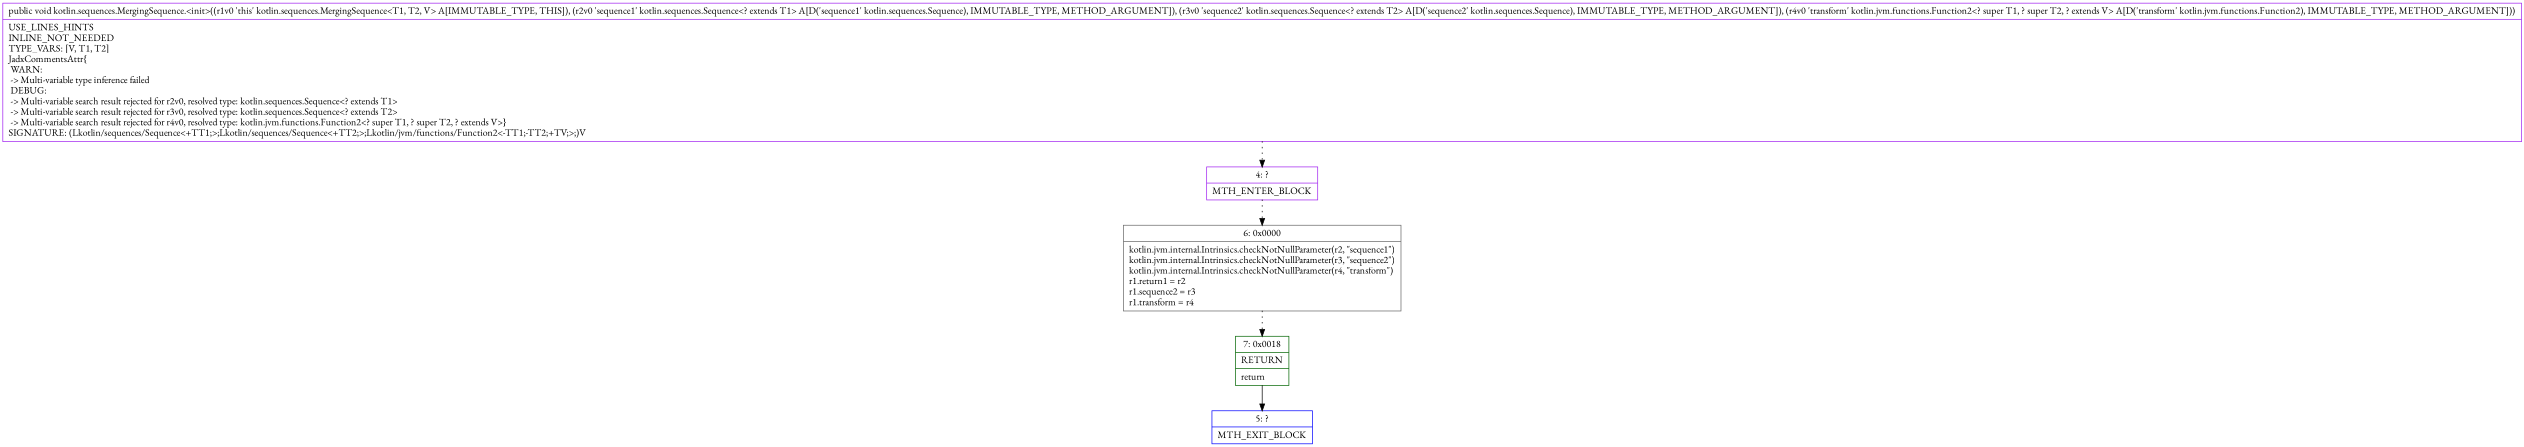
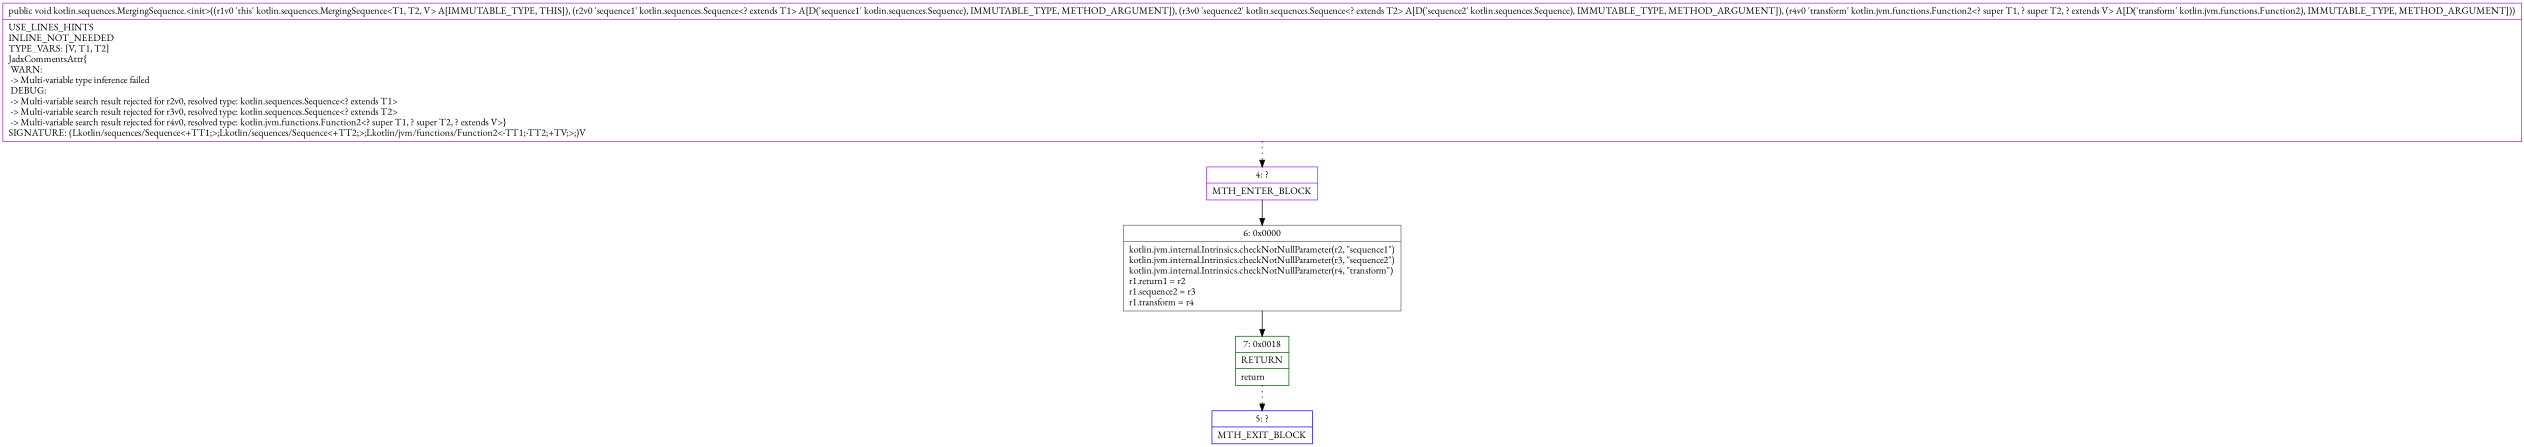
edge "4: ?" -> "6: 0x0000": style dotted -> solid
edge "6: 0x0000" -> "7: 0x0018": style dotted -> solid
edge "7: 0x0018" -> "5: ?": style solid -> dotted
